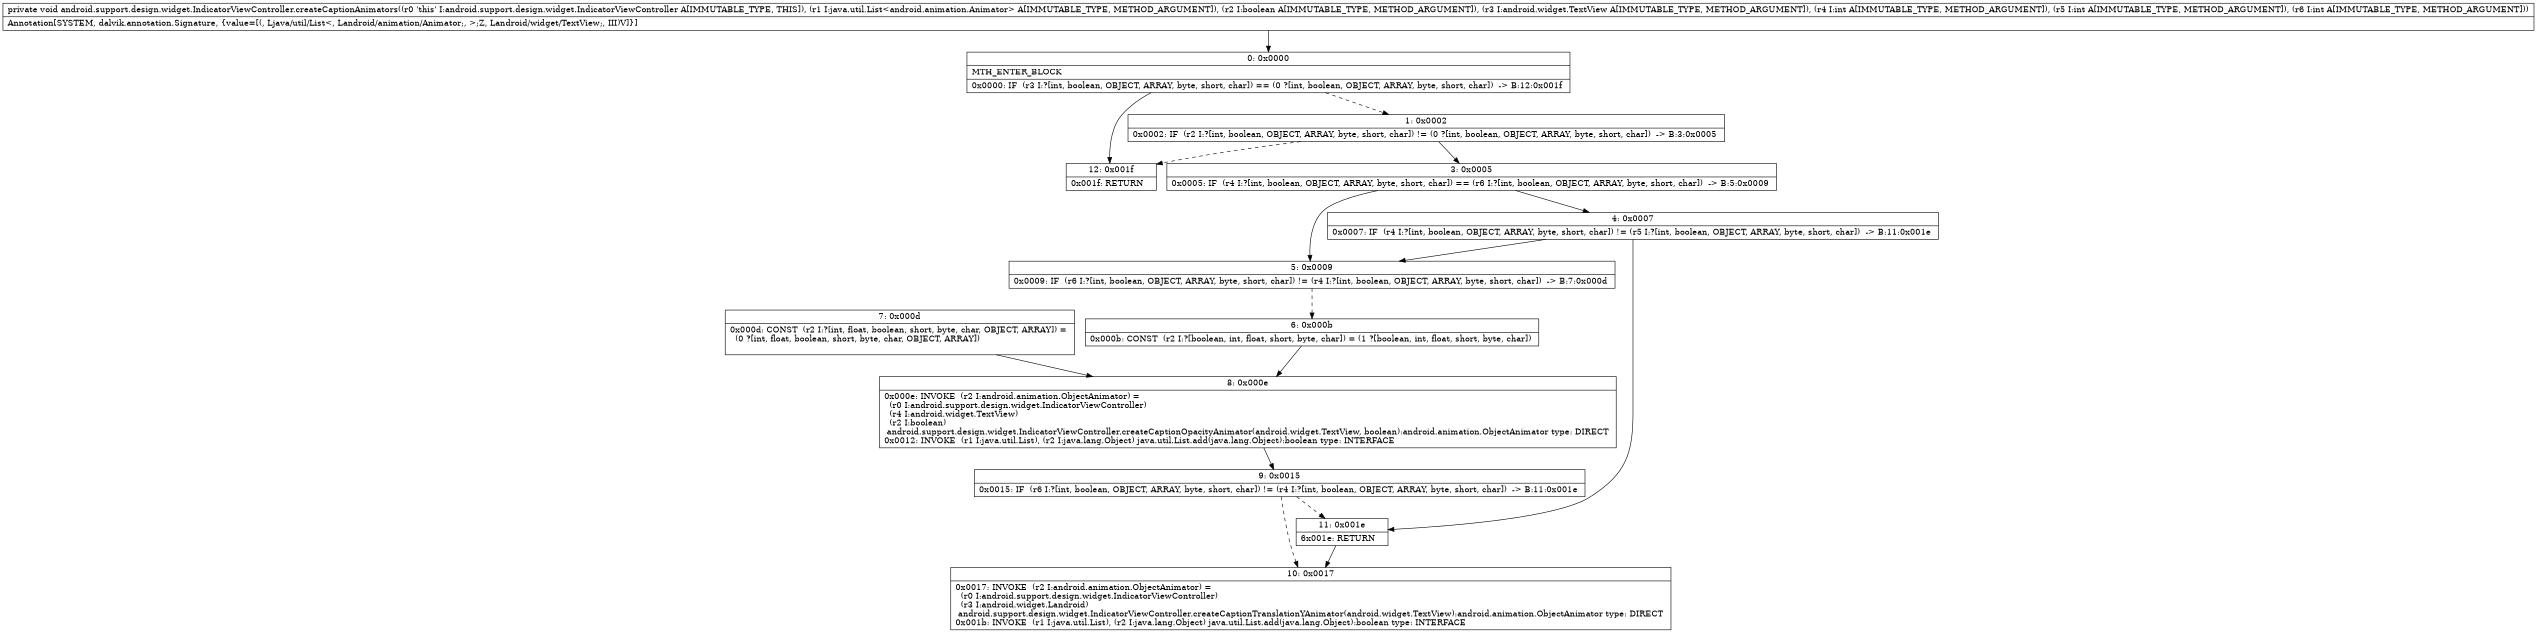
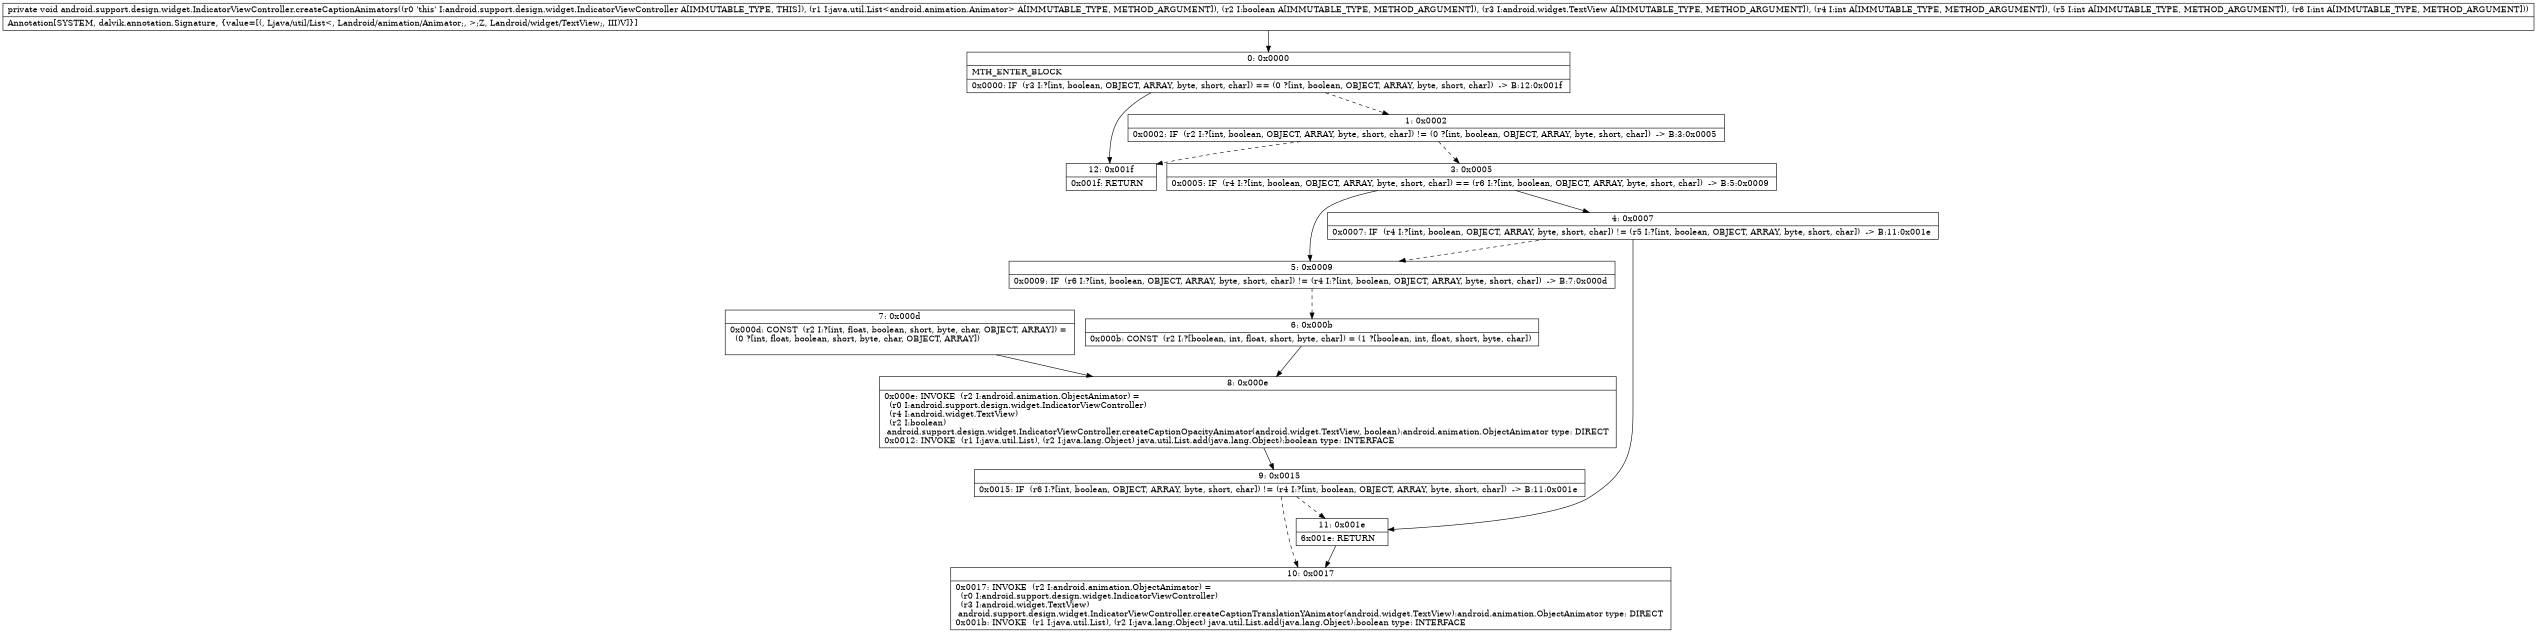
edge "1: 0x0002" -> "3: 0x0005": style solid -> dashed
edge "4: 0x0007" -> "5: 0x0009": style solid -> dashed
node "10: 0x0017": text "(r3 I:android.widget.Landroid)" -> "(r3 I:android.widget.TextView)"
